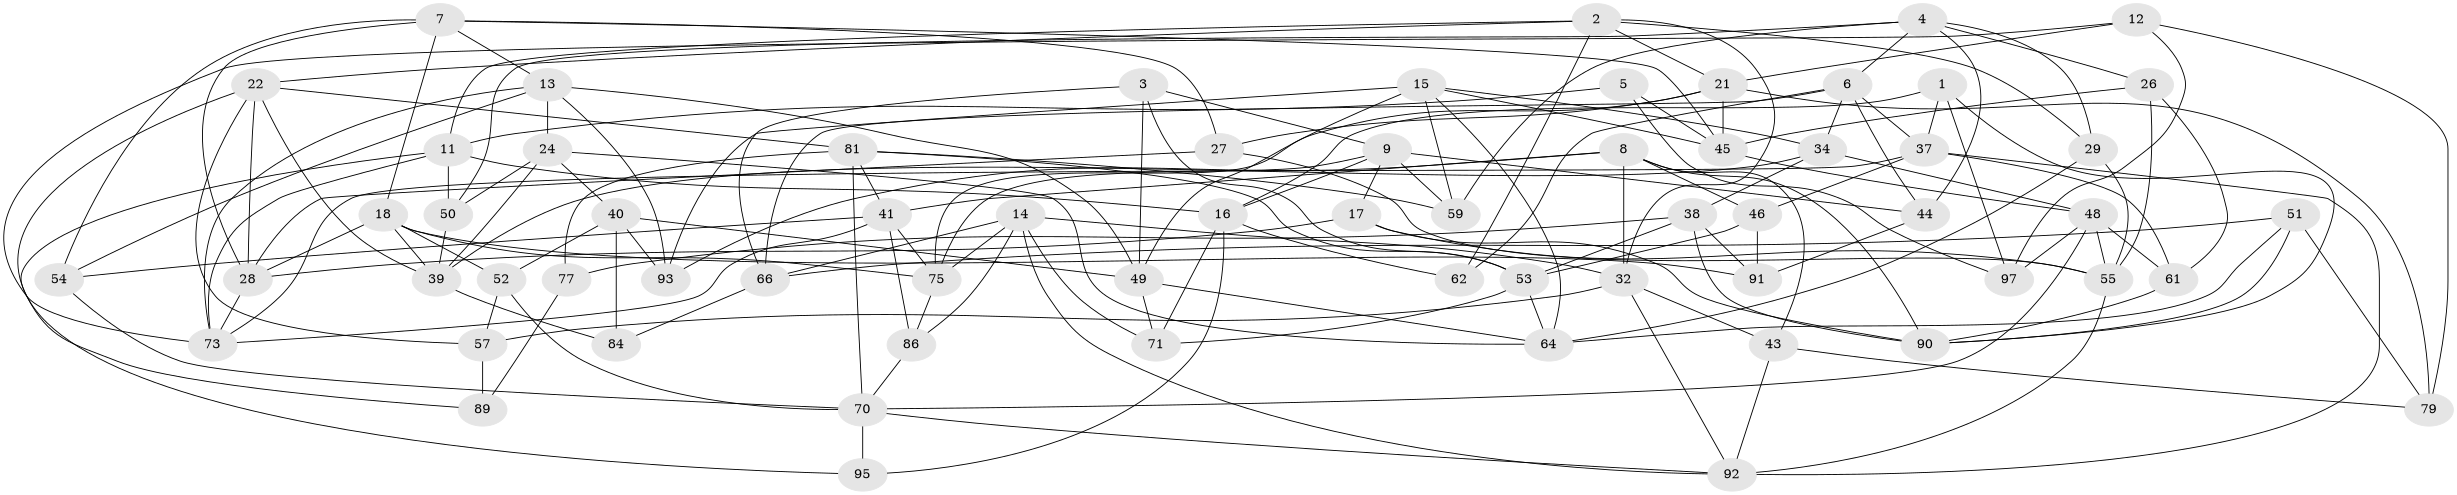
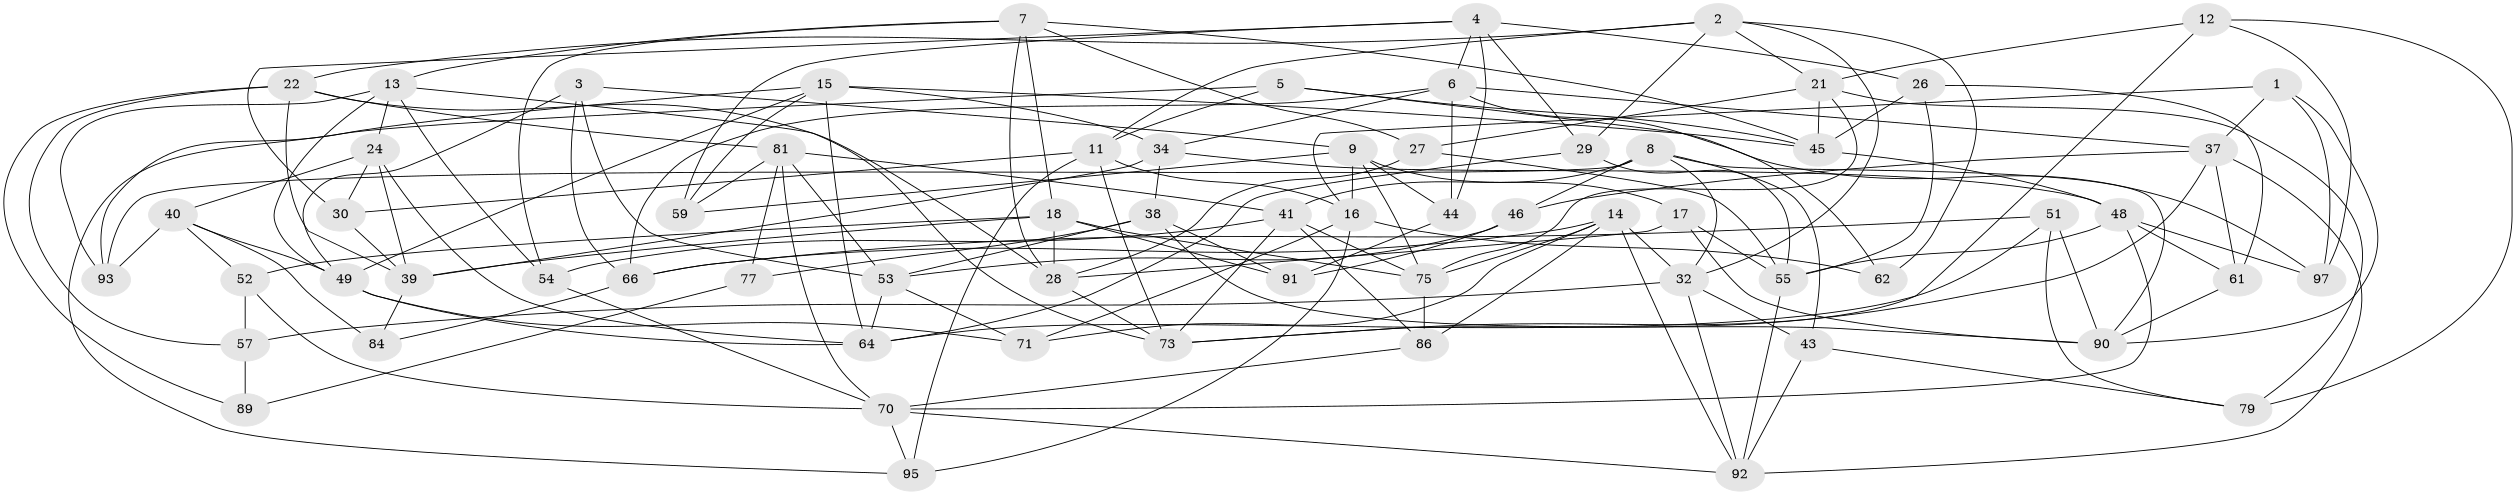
edge "5" -- "95": added
node "50": label "50" -> "30"
